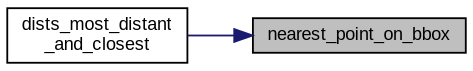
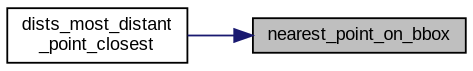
node "dists_most_distant _and_closest": label "dists_most_distant _and_closest" -> "dists_most_distant _point_closest"
